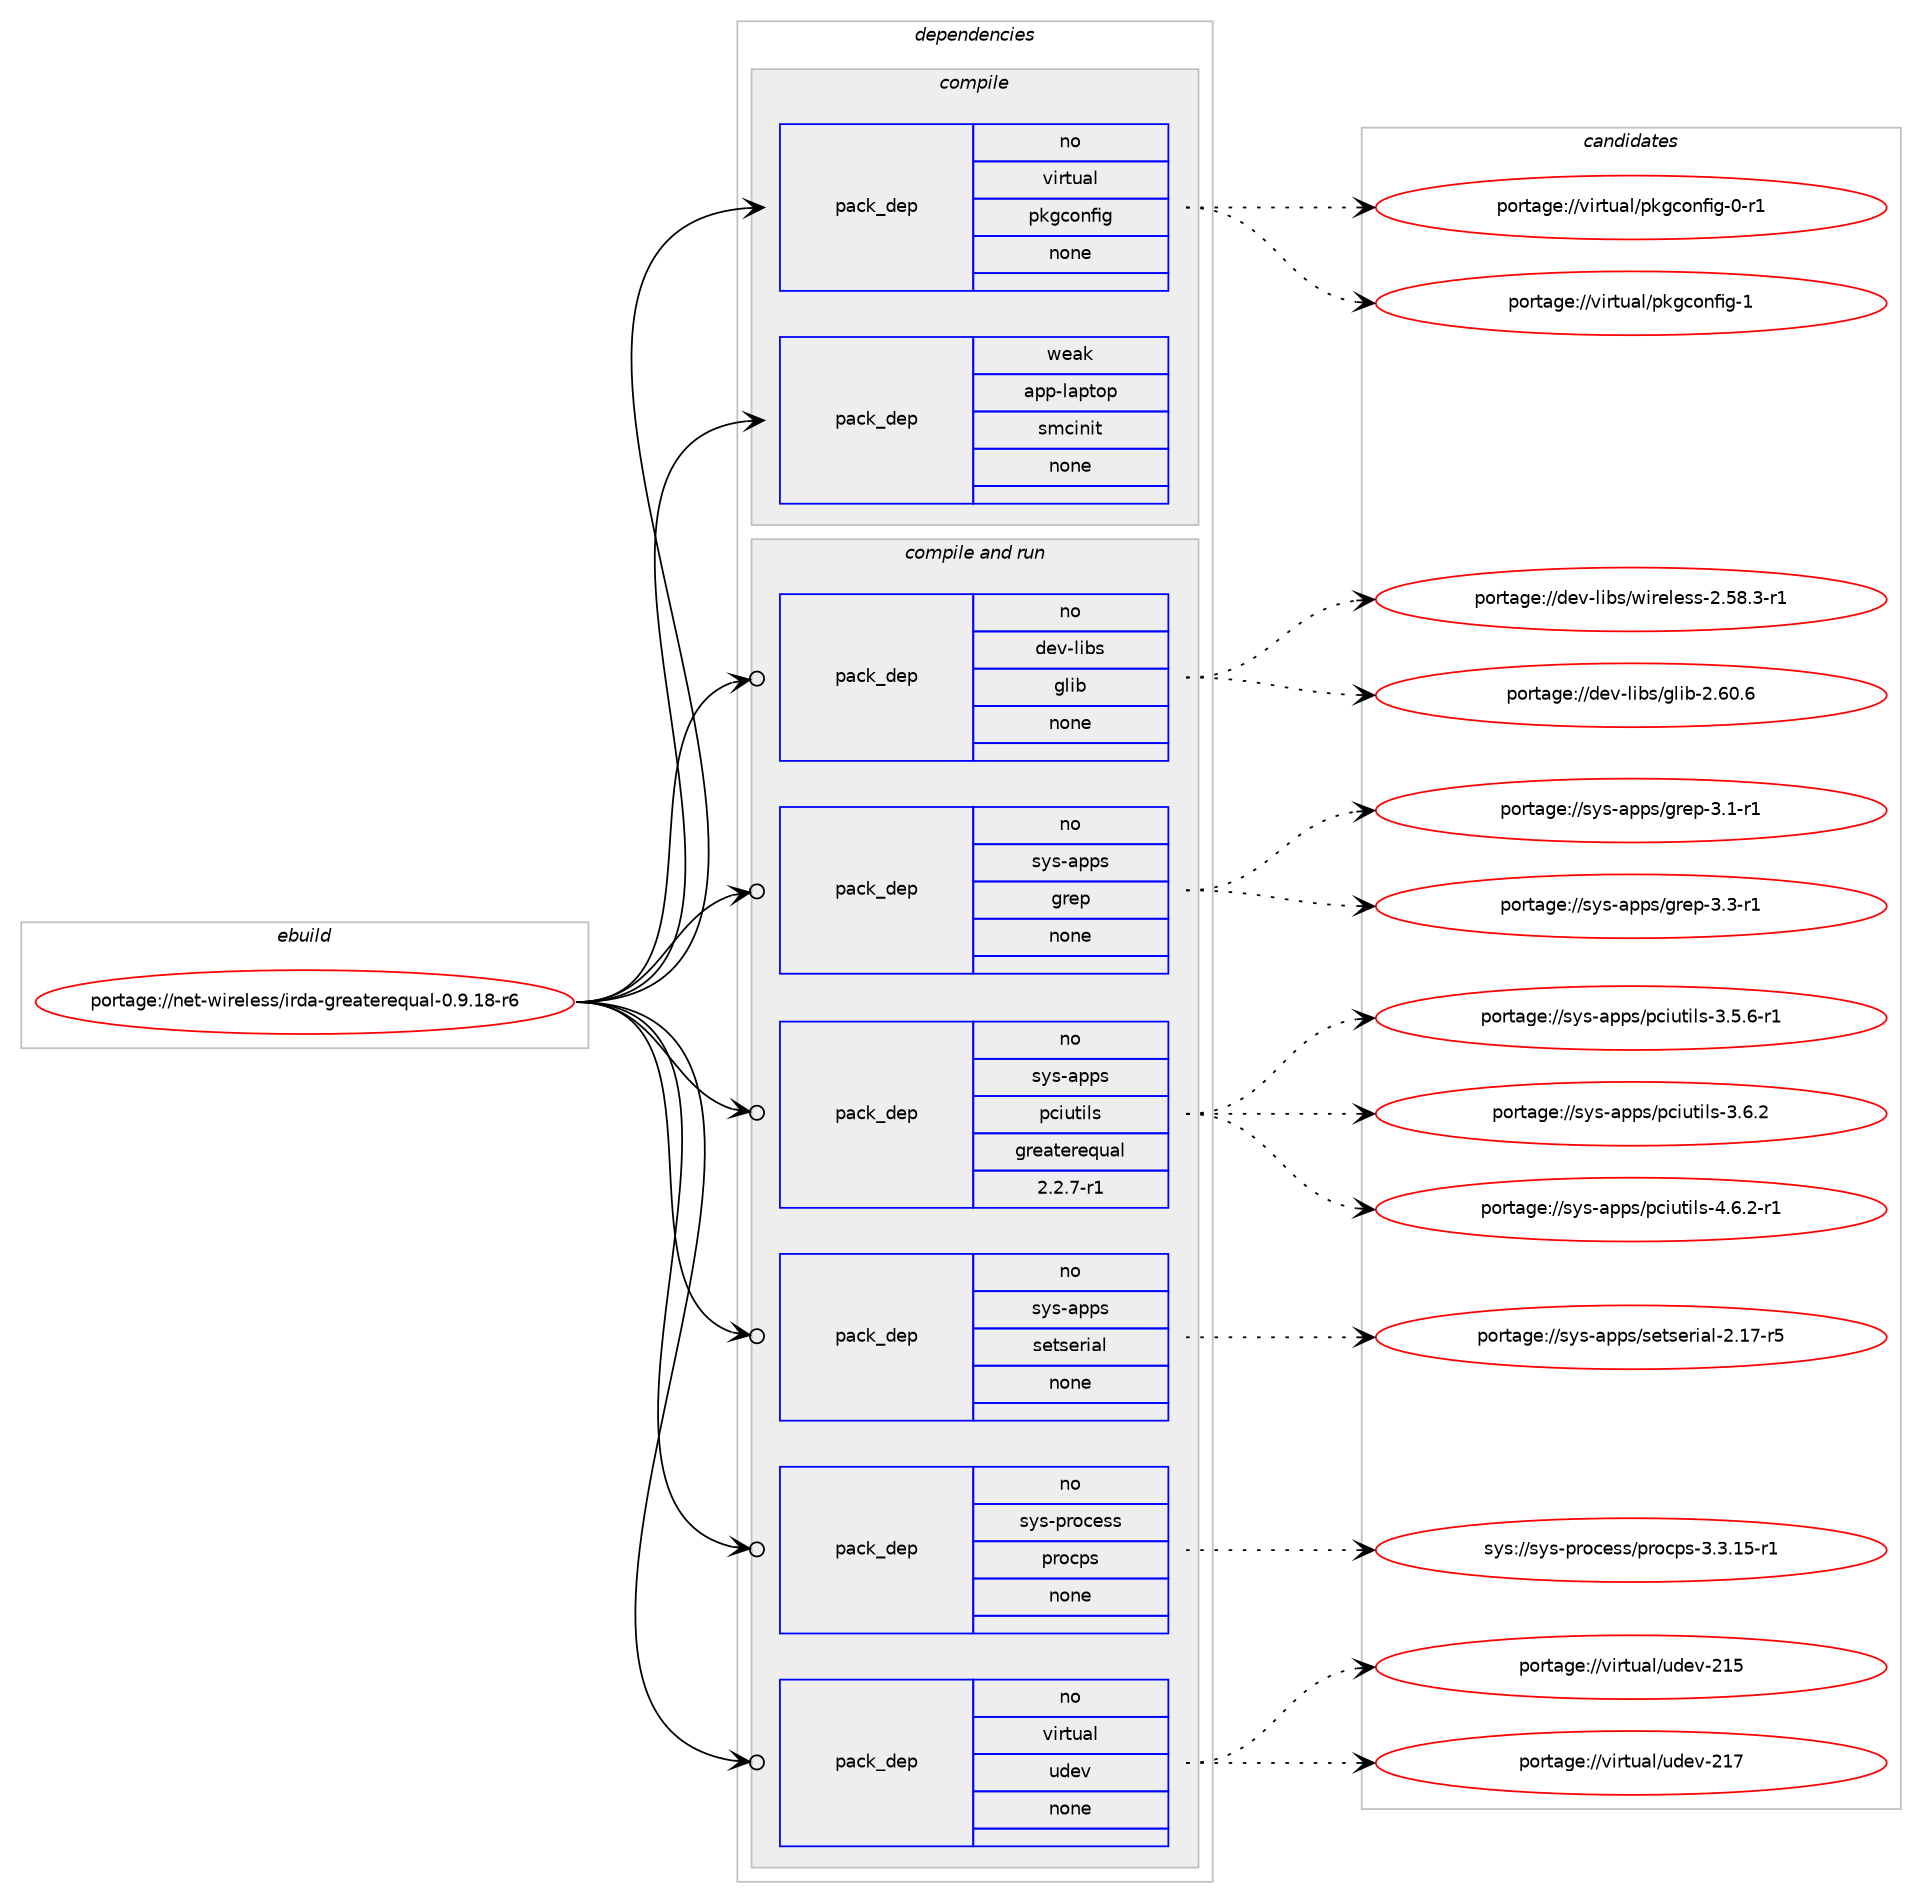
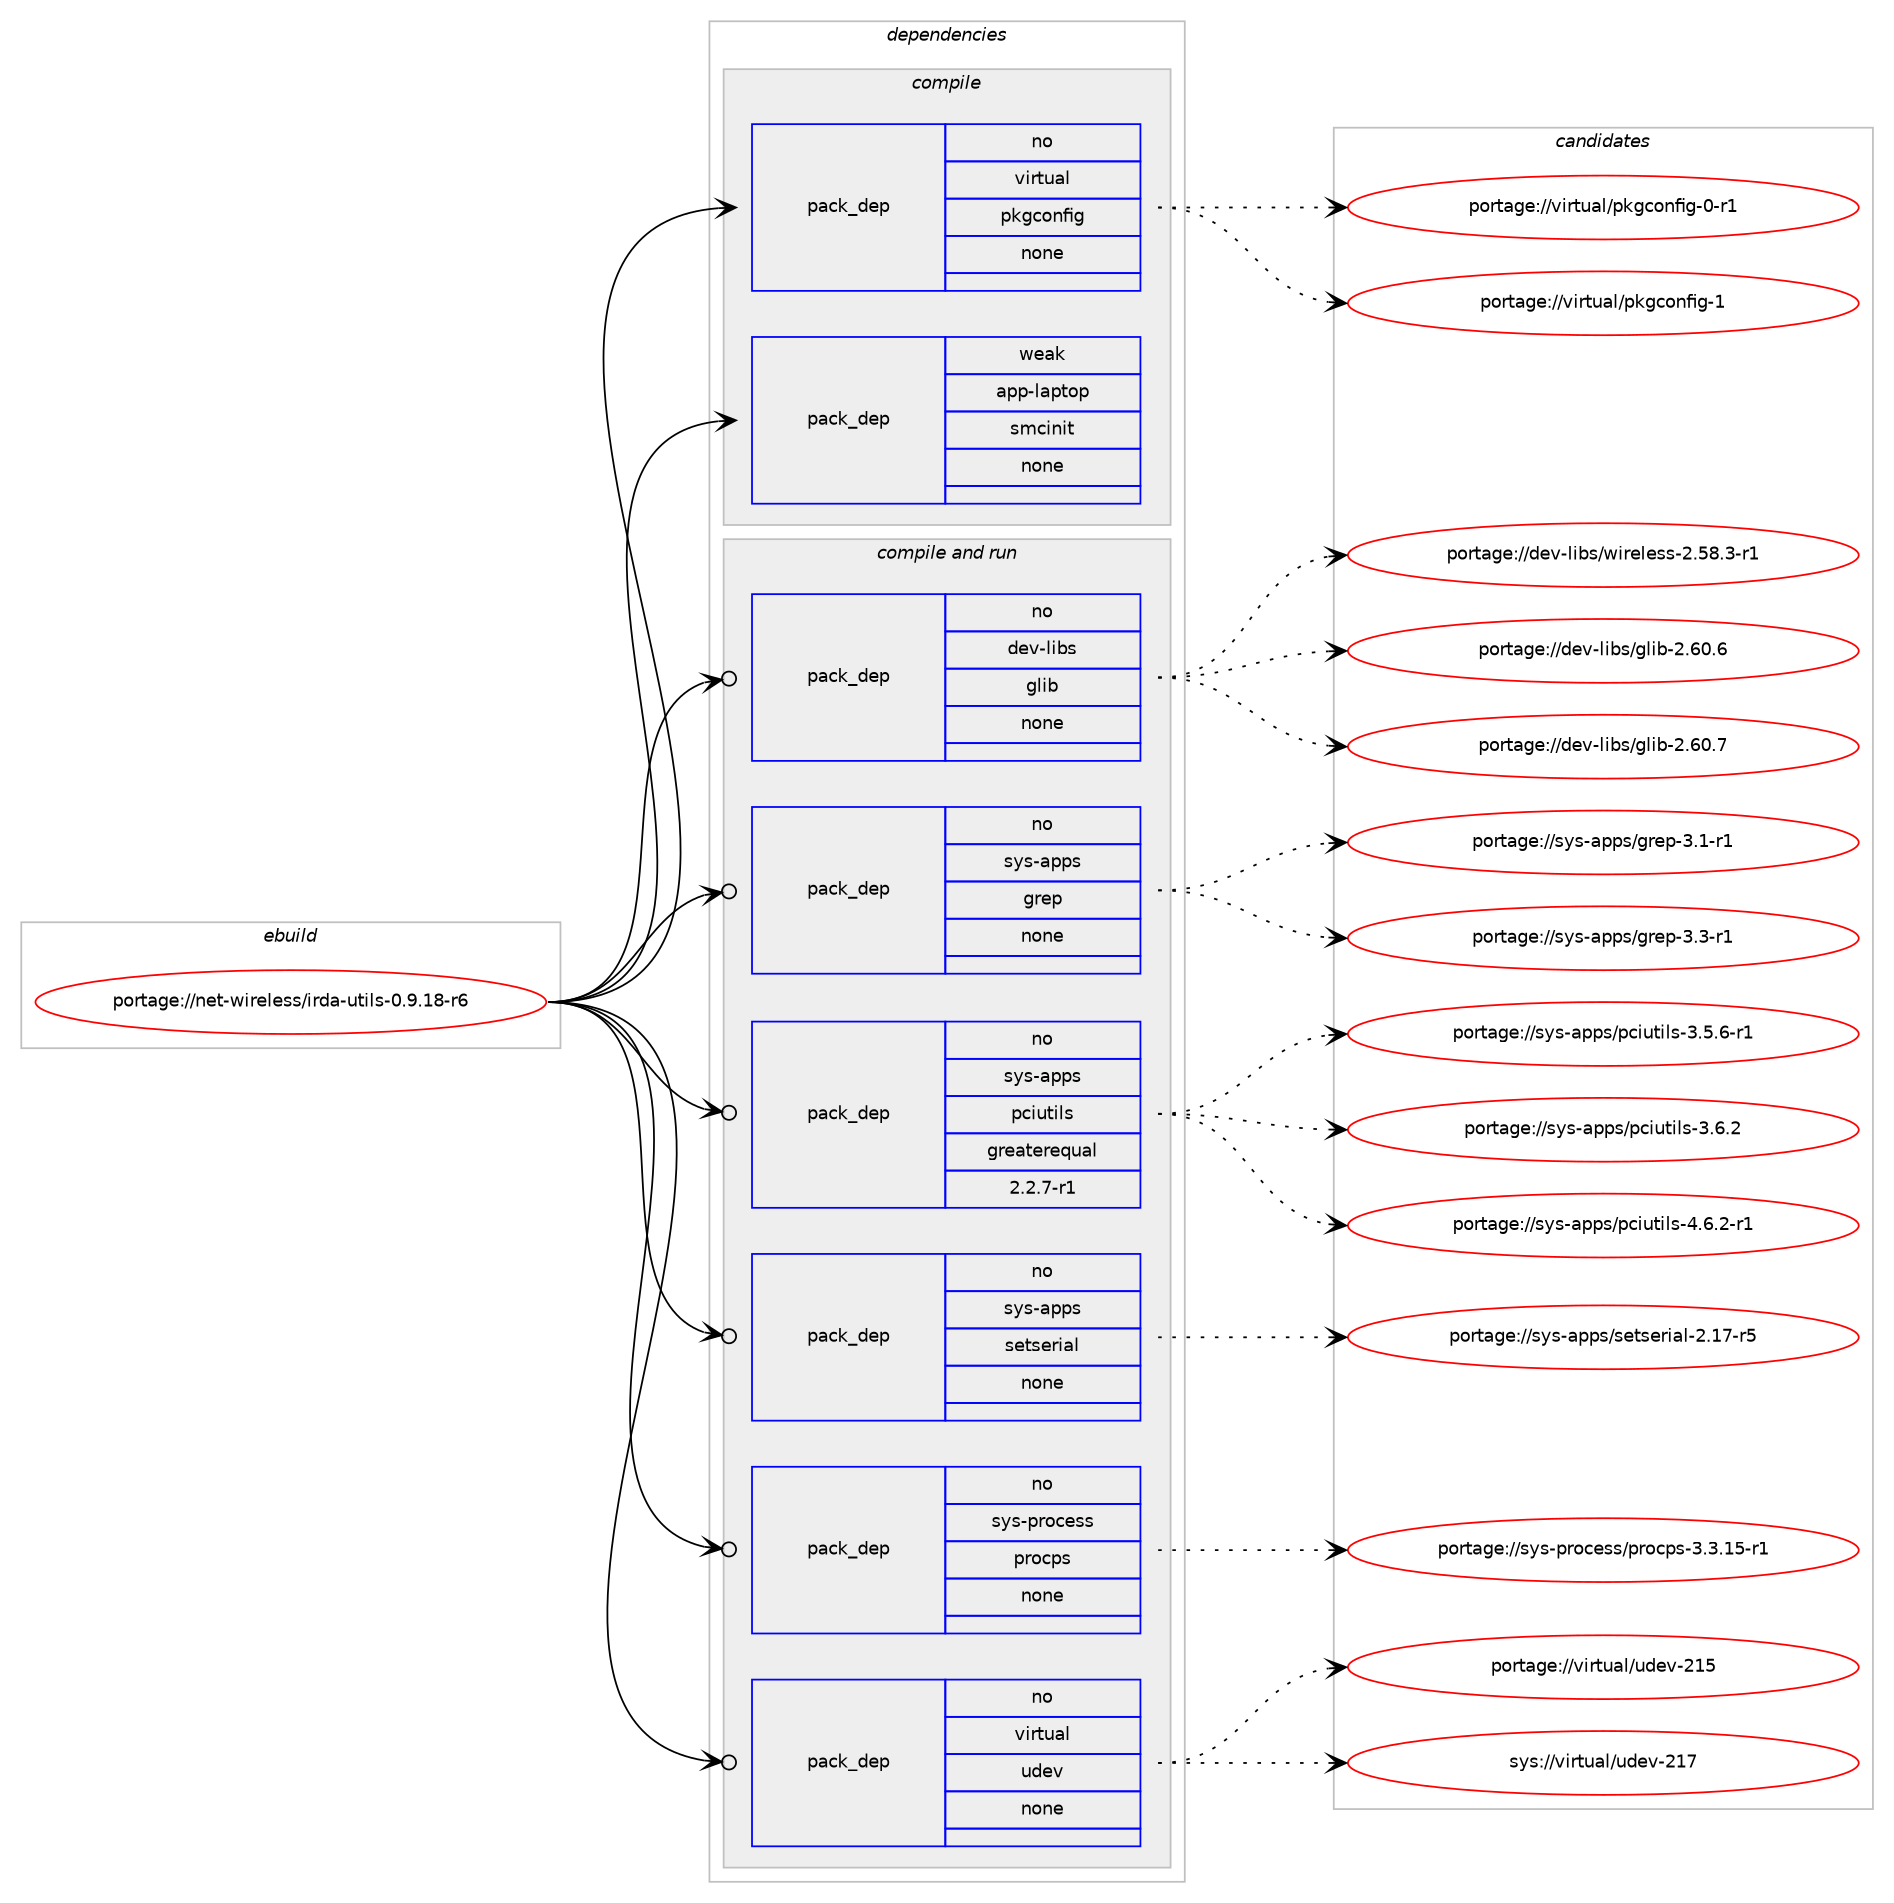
node "portage://dev-libs/glib-2.60.7": added
node "portage://net-wireless/irda-greaterequal-0.9.18-r6": label "portage://net-wireless/irda-greaterequal-0.9.18-r6" -> "portage://net-wireless/irda-utils-0.9.18-r6"
node "sys://sys-process/procps-3.3.15-r1": label "sys://sys-process/procps-3.3.15-r1" -> "portage://sys-process/procps-3.3.15-r1"
node "portage://virtual/udev-217": label "portage://virtual/udev-217" -> "sys://virtual/udev-217"
